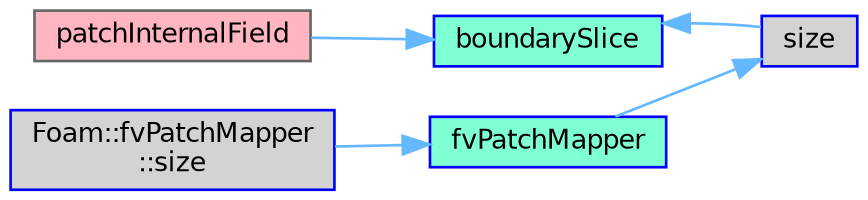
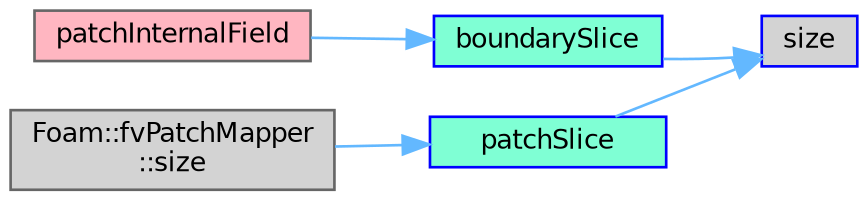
edge "size" -> "boundarySlice": reversed
node "fvPatchMapper": label "fvPatchMapper" -> "patchSlice"
node "Foam::fvPatchMapper ::size": color blue -> gray40
